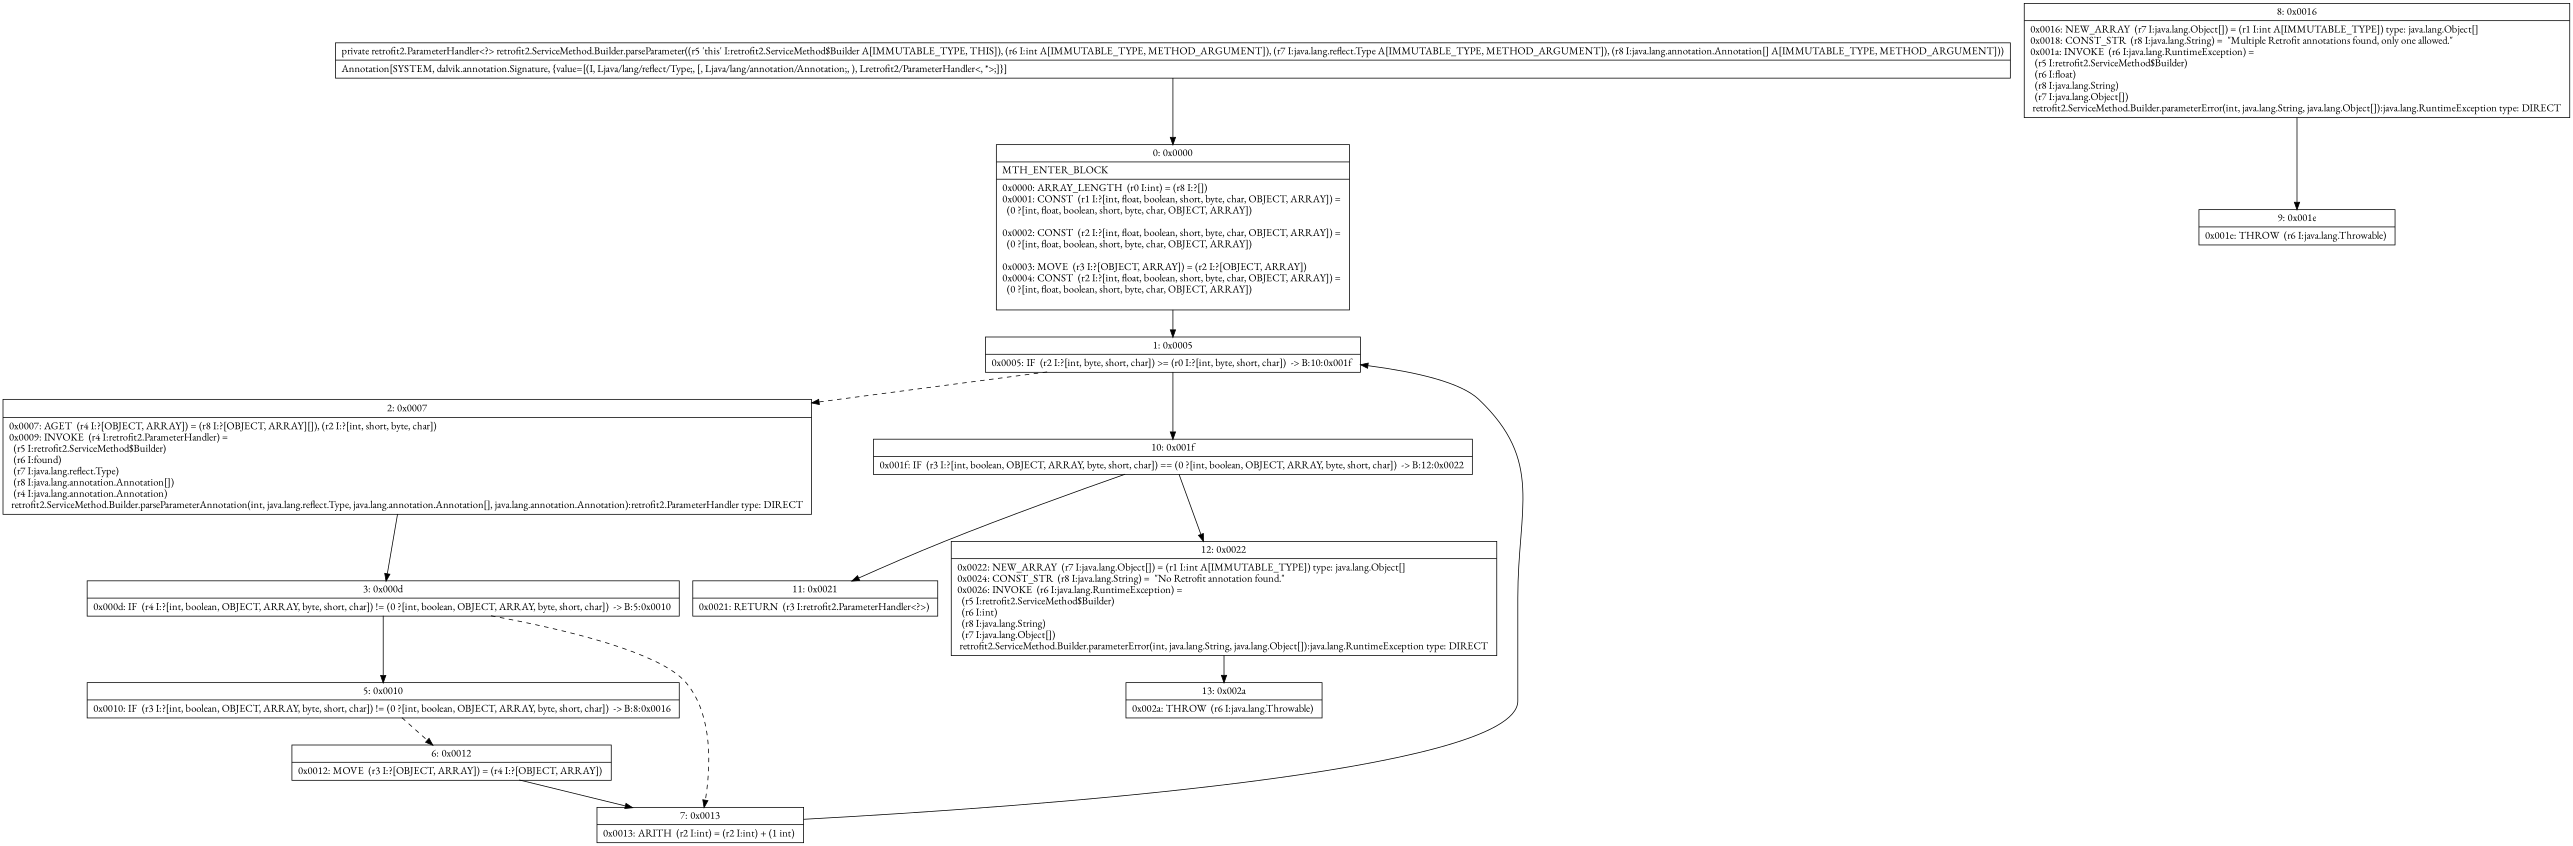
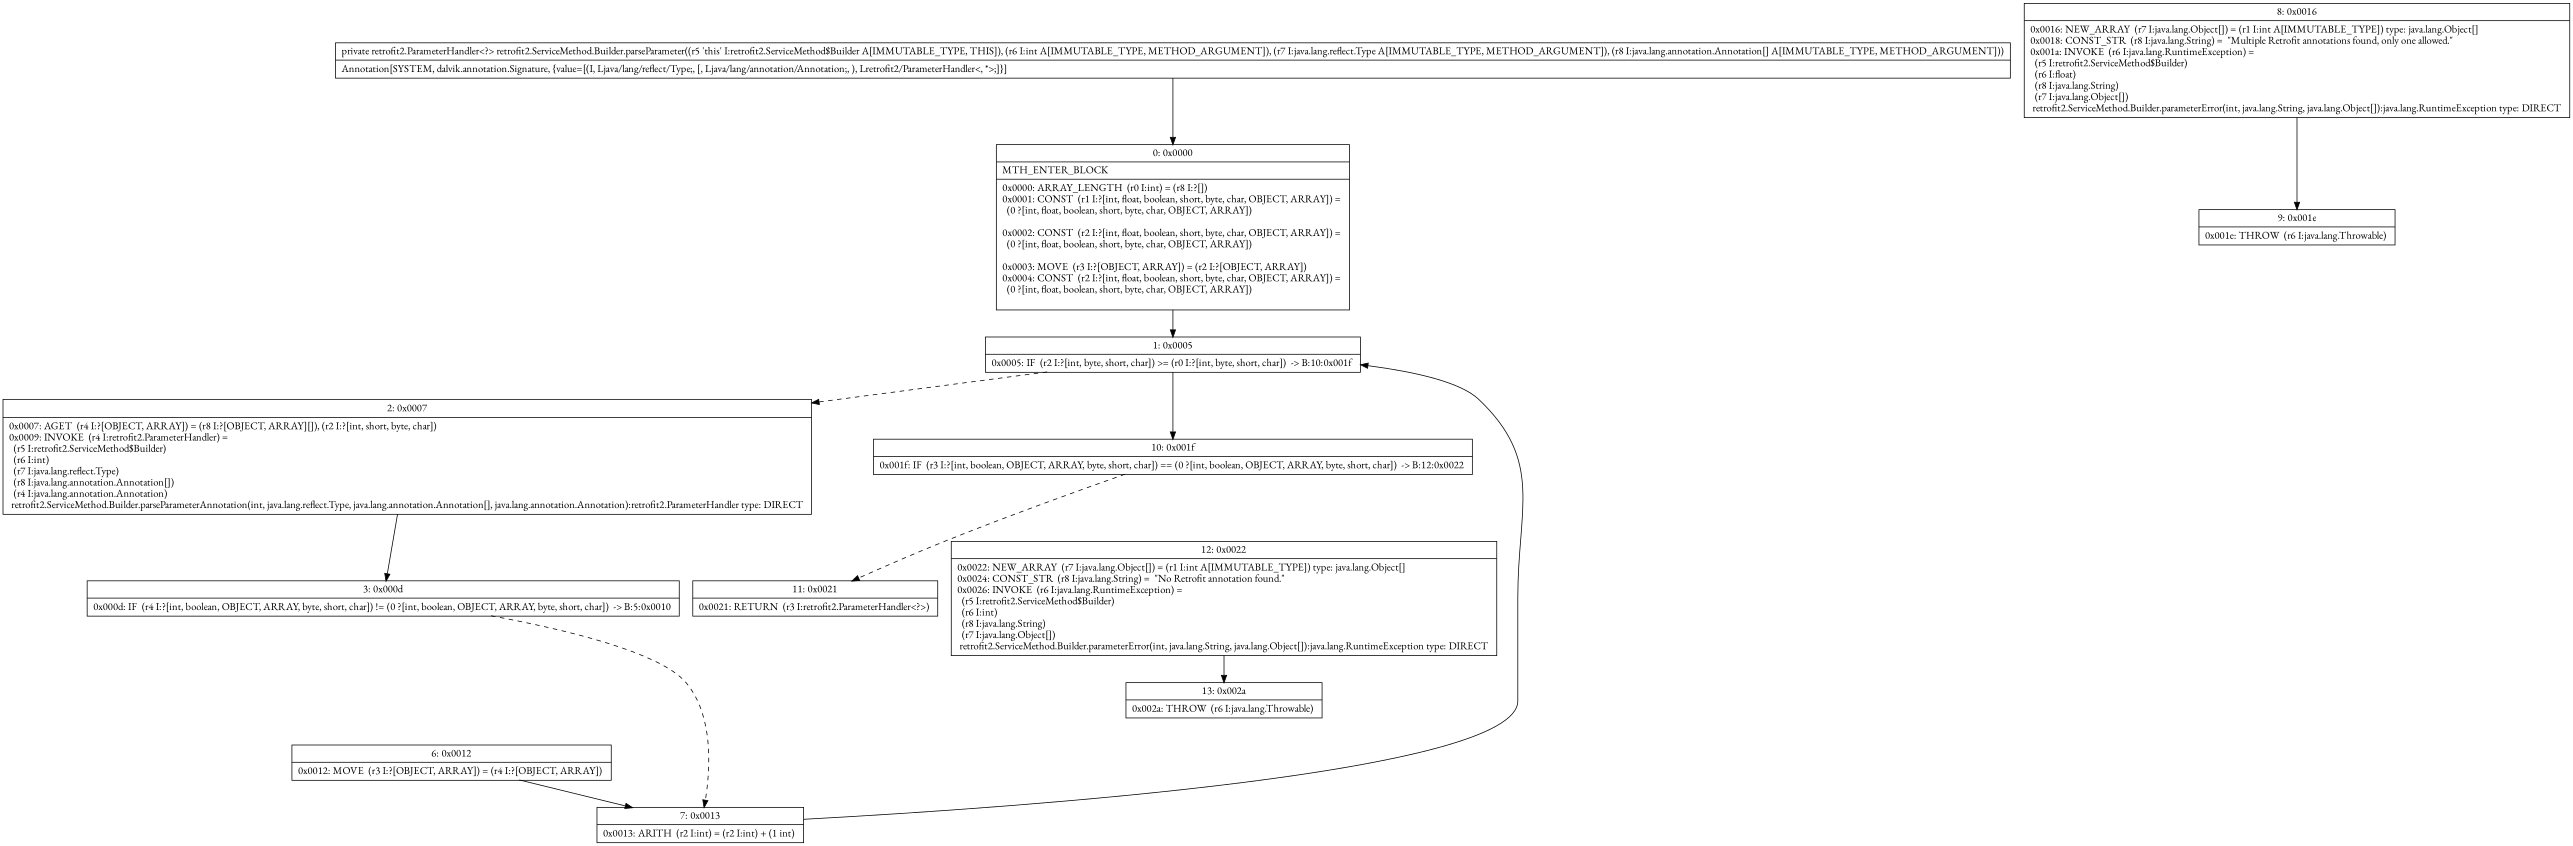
node "2: 0x0007": text "(r6 I:found)" -> "(r6 I:int)"
edge "10: 0x001f" -> "12: 0x0022": removed
edge "10: 0x001f" -> "11: 0x0021": style solid -> dashed
node "5: 0x0010": removed
